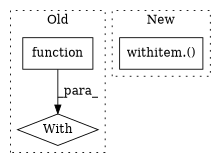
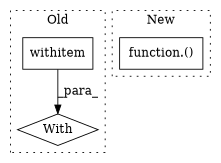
node "function": label "function" -> "withitem"
node "withitem.()": label "withitem.()" -> "function.()"
